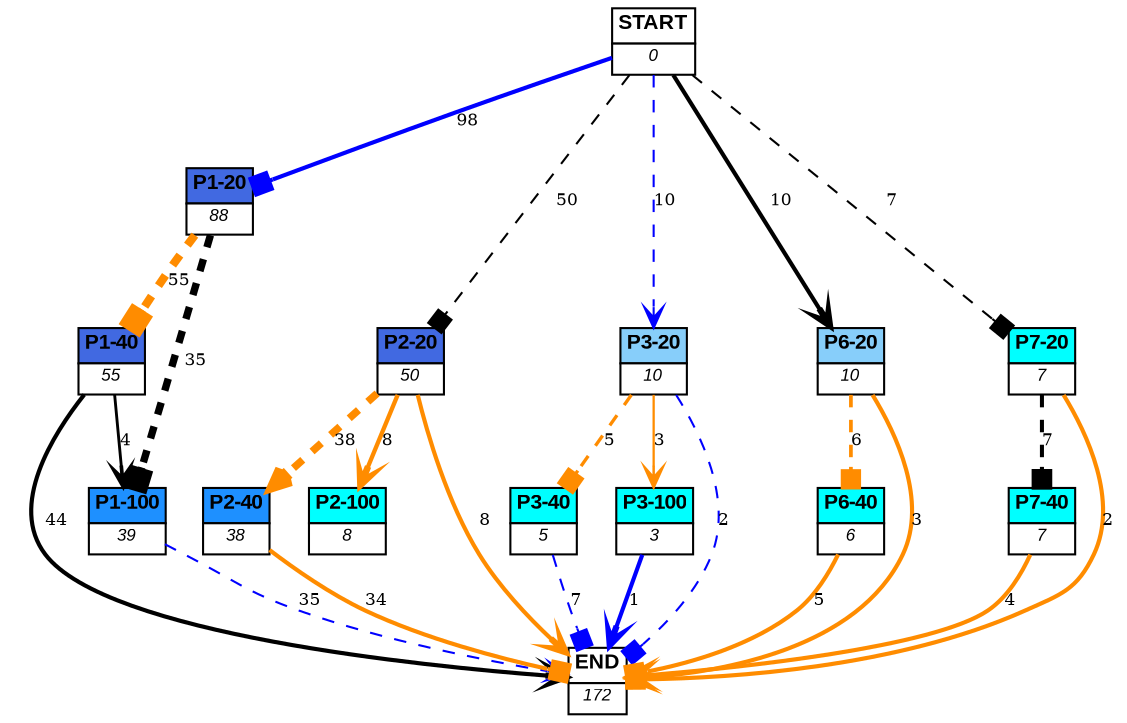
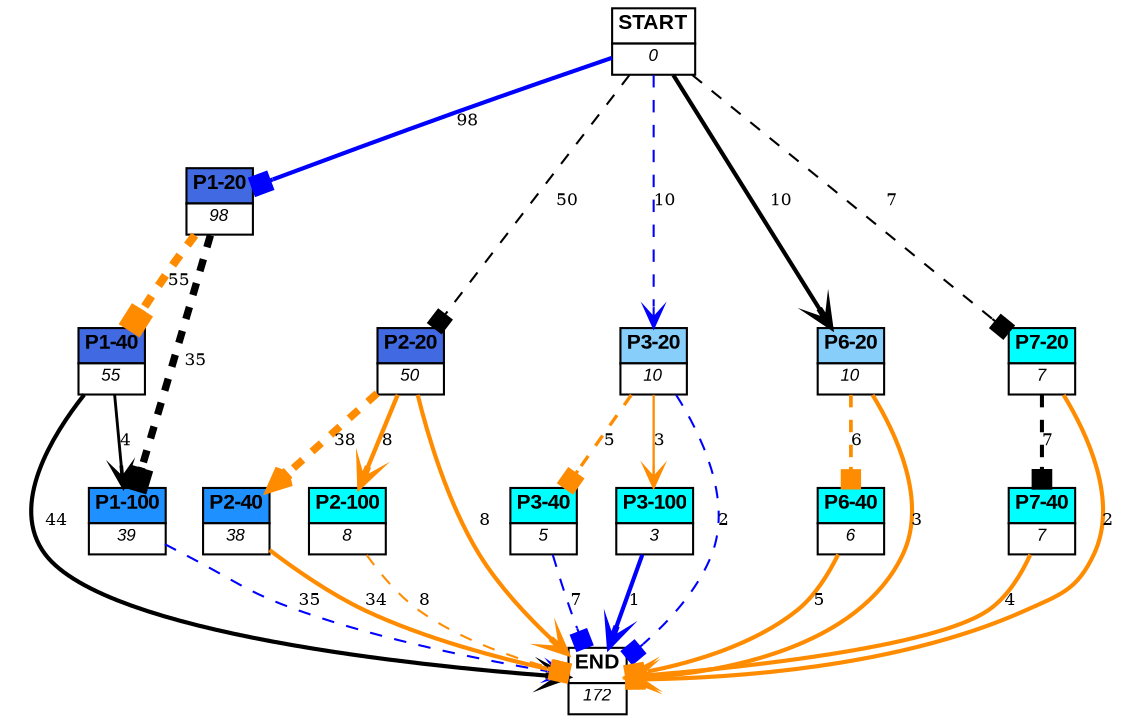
node "P1-20": text "88" -> "98"
edge "P2-100" -> "END": added, label "8"
